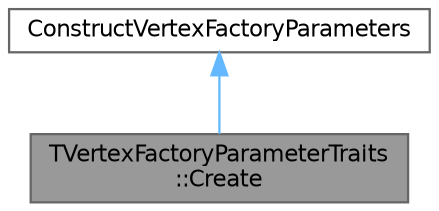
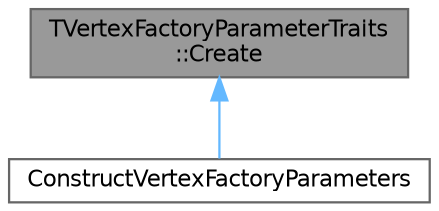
edge "TVertexFactoryParameterTraits ::Create" -> "ConstructVertexFactoryParameters": reversed
